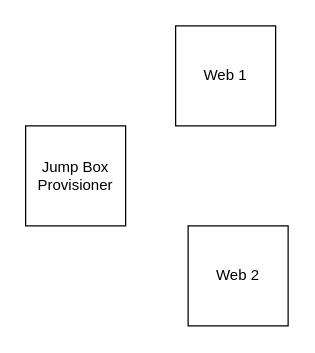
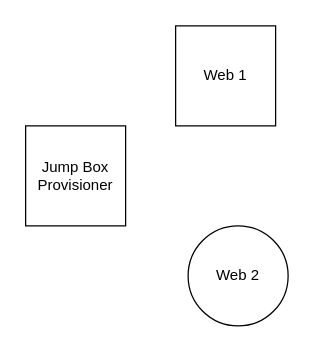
node "Web 2": shape rectangle -> ellipse
